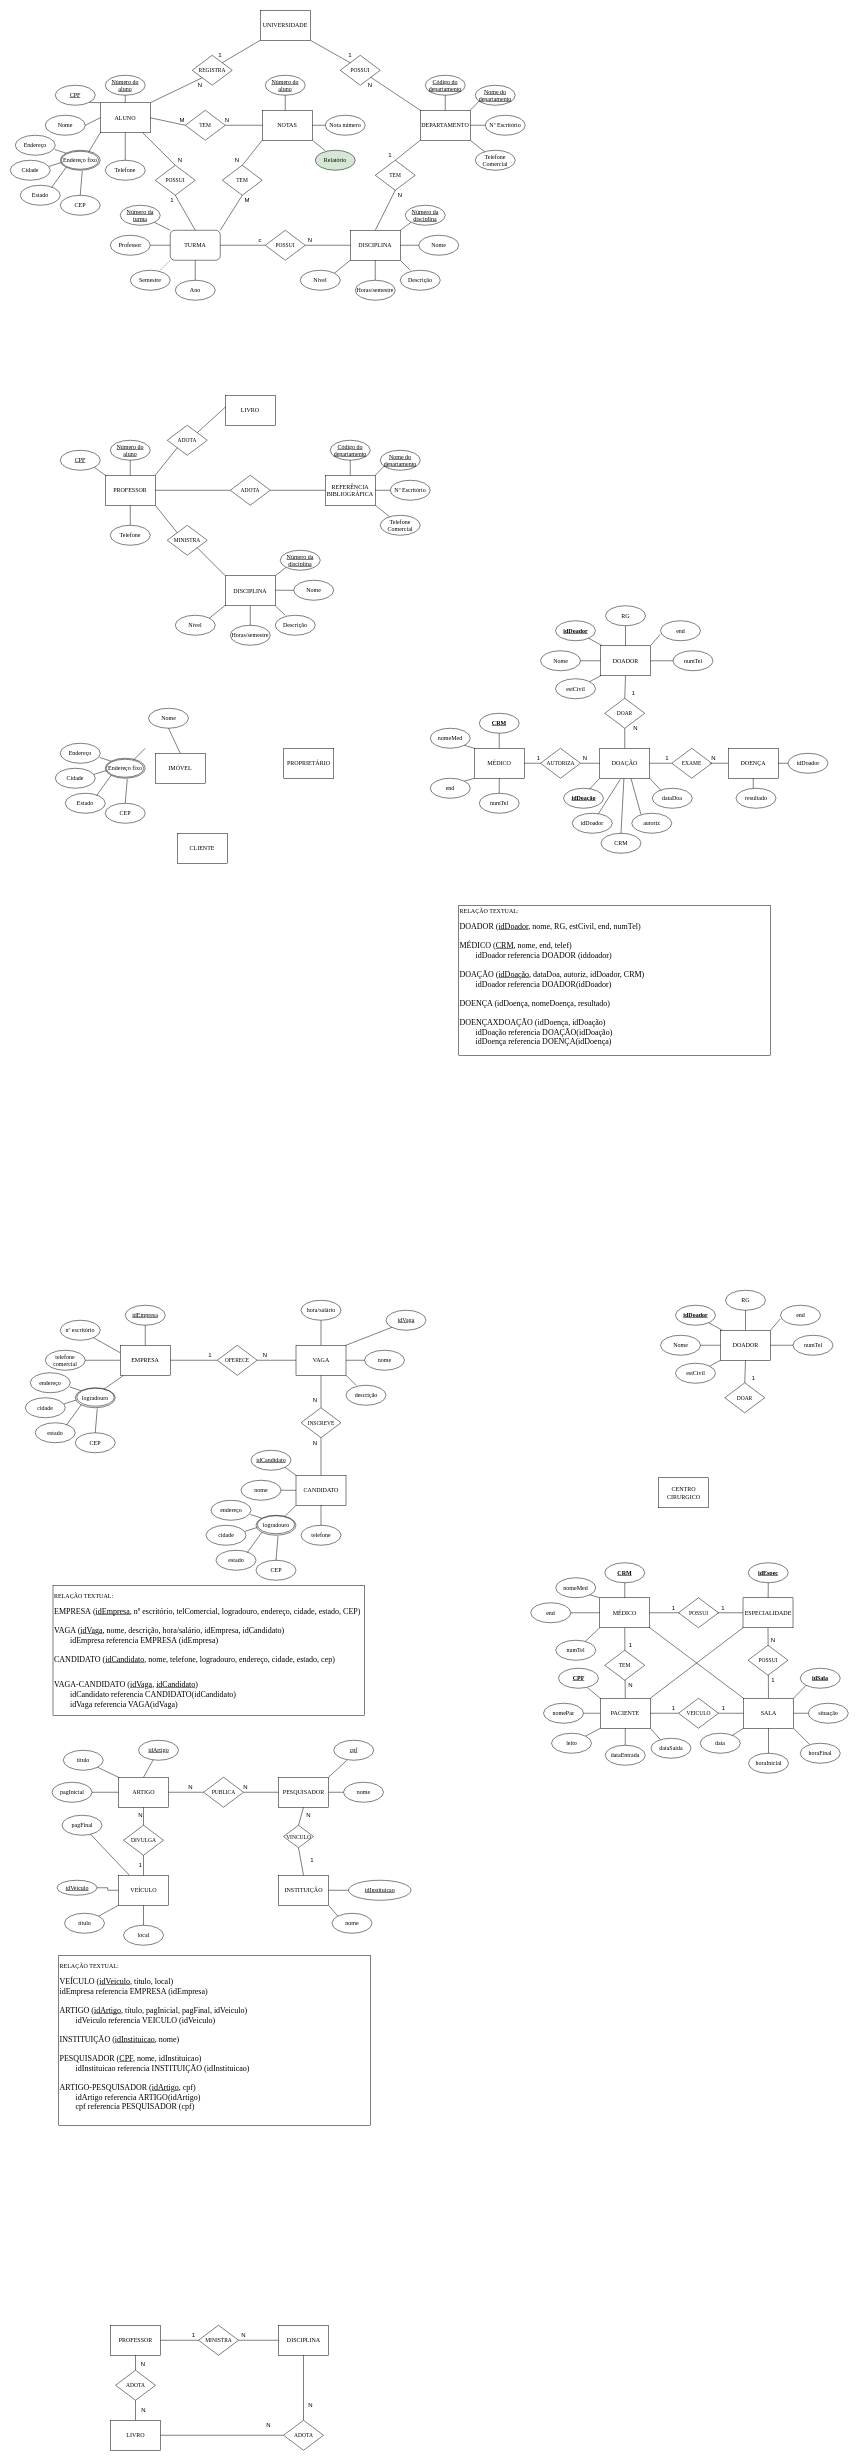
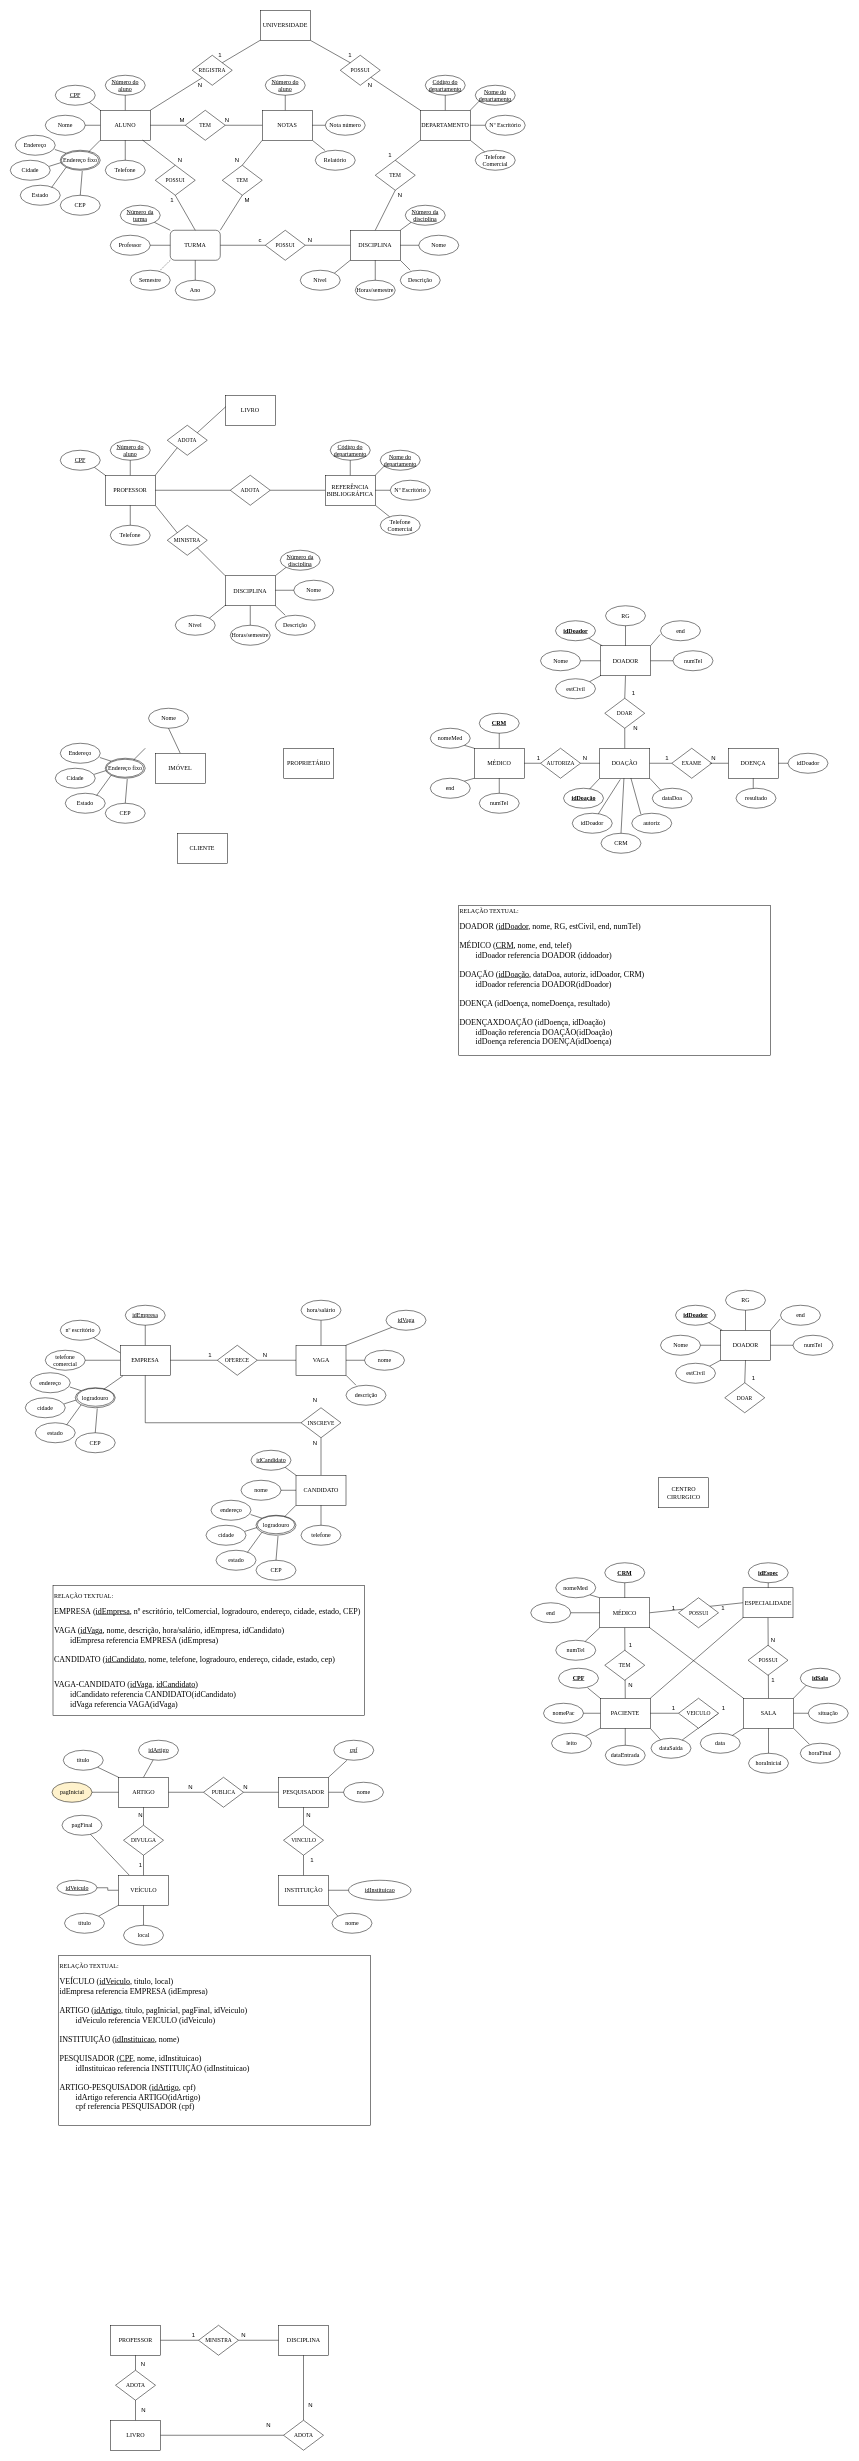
node "ALUNO": moved (125, 118) -> (125, 125)
node "Relatório": fillcolor #d5e8d4 -> #ffffff
edge "VAGA" -- "INSCREVE": now "EMPRESA" -- "INSCREVE"
node "ESPECIALIDADE": moved (768, 1613) -> (768, 1603)
edge "VEICULO" -- "SALA": now "VEICULO" -- "dataSaída"
node "pagInicial": fillcolor #ffffff -> #fff2cc
node "VINCULO": size 30x23 -> 40x30
